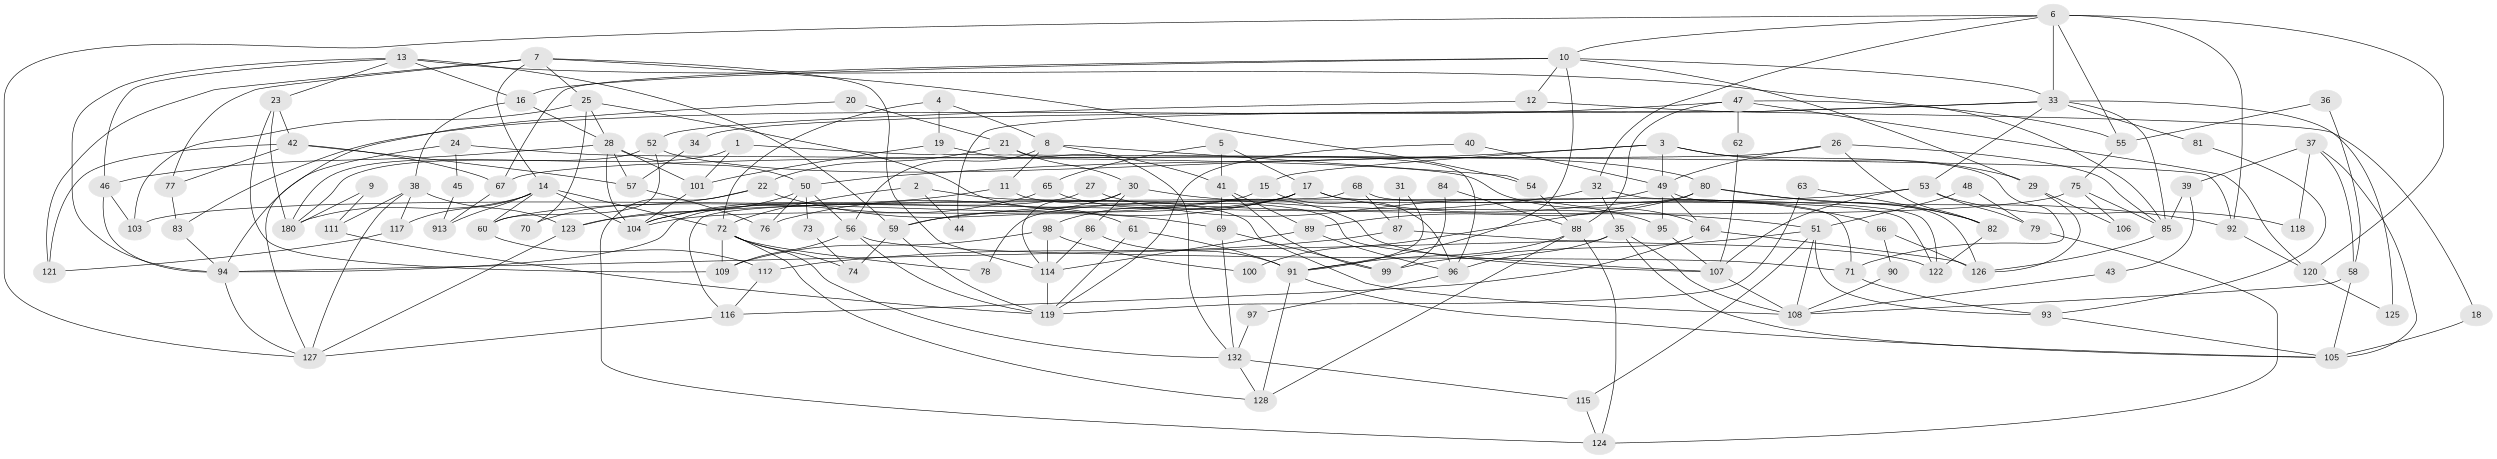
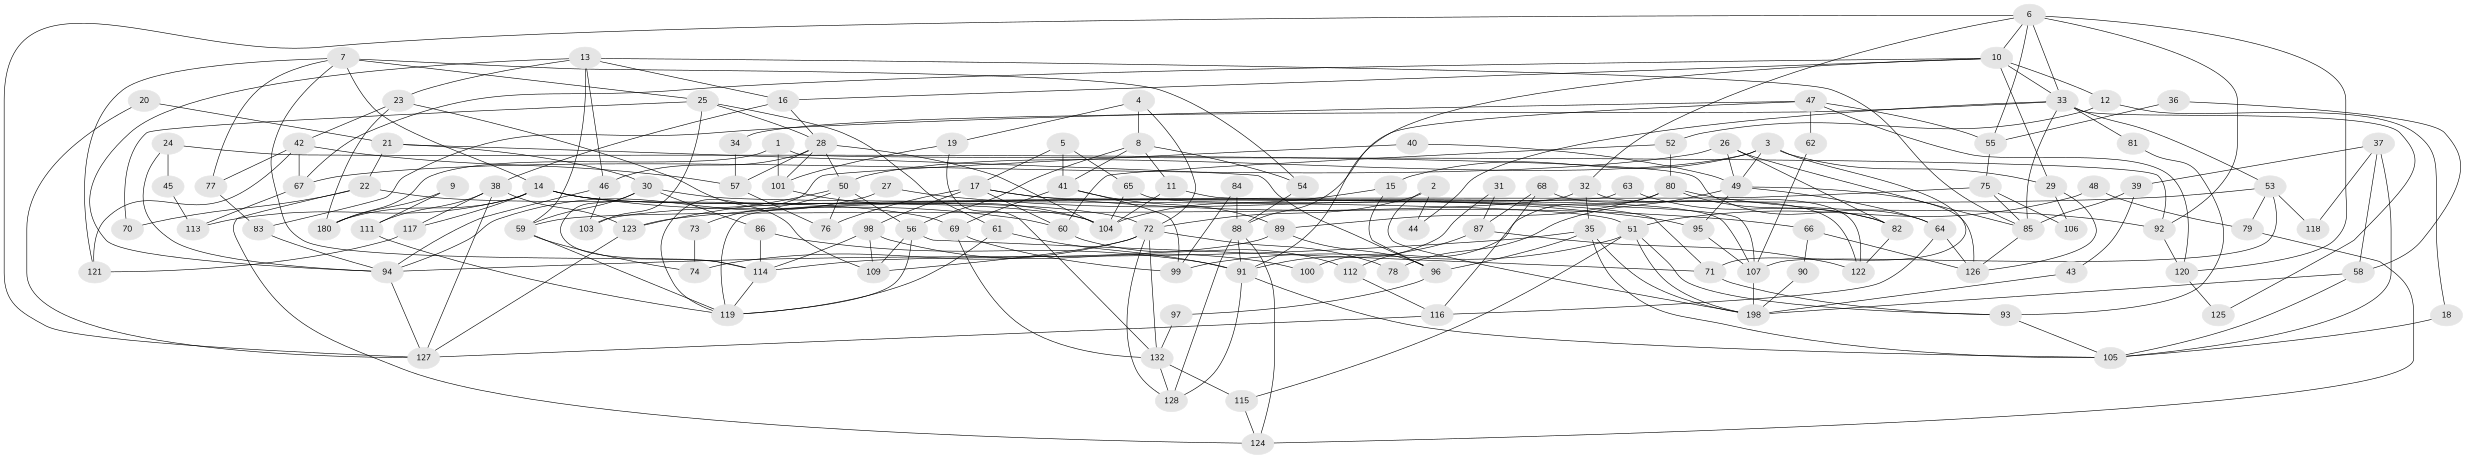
edge "52" -- "180": removed
node "913": label "913" -> "113"
node "108": label "108" -> "198"
